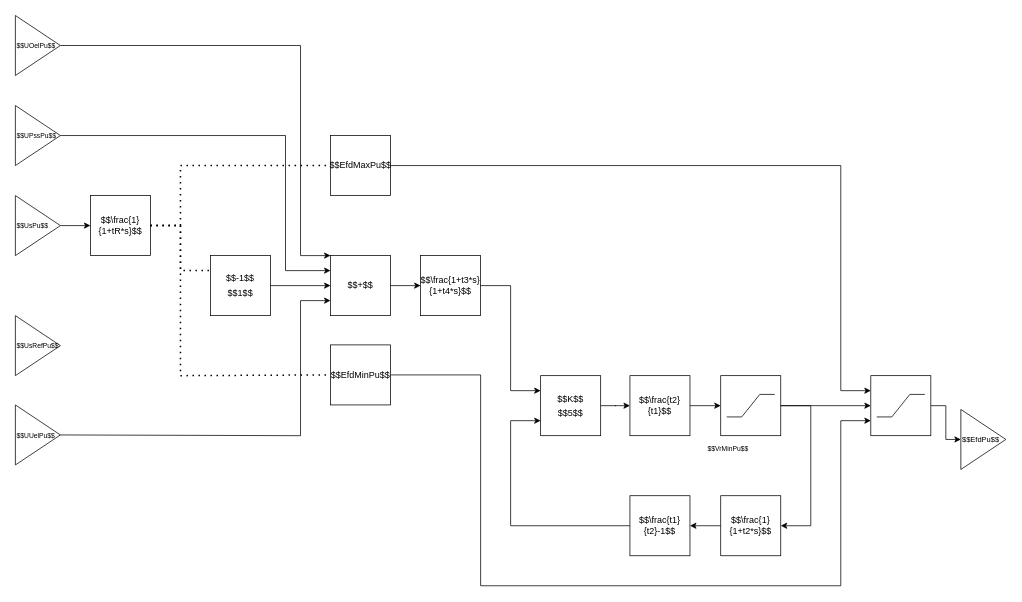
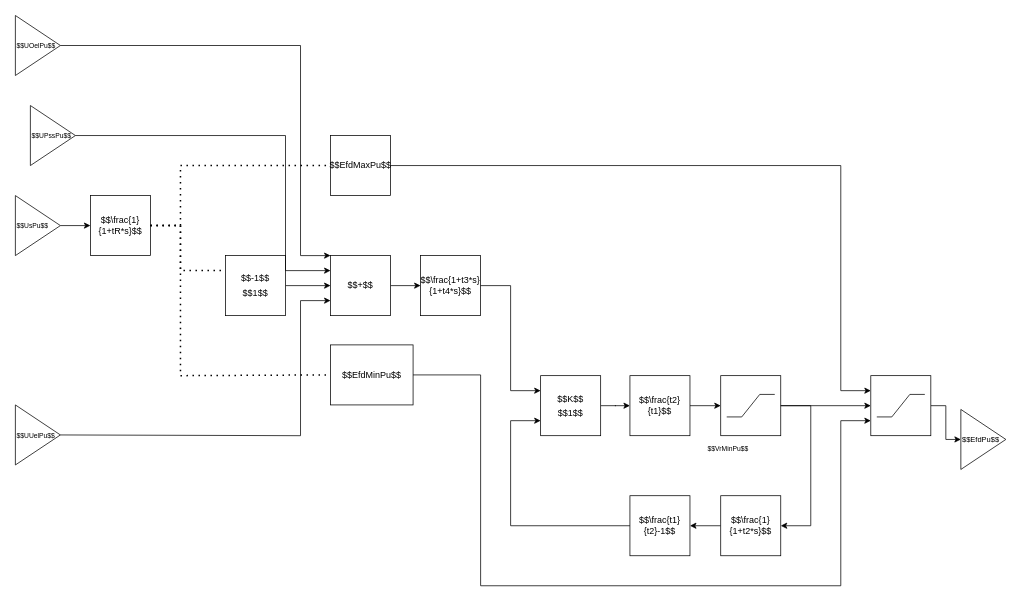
node "$$UPssPu$$": moved (38, 135) -> (53, 135)
node "$$-1$$ $$1$$": moved (240, 285) -> (255, 285)
node "$$UsRefPu$$": removed
node "$$EfdMinPu$$": size 60x60 -> 83x60
node "$$K$$ $$5$$": label "$$K$$ $$5$$" -> "$$K$$ $$1$$"
